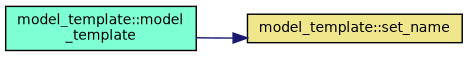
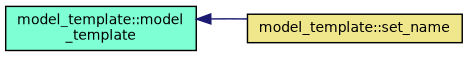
edge "model_template::model _template" -> "model_template::set_name": reversed
